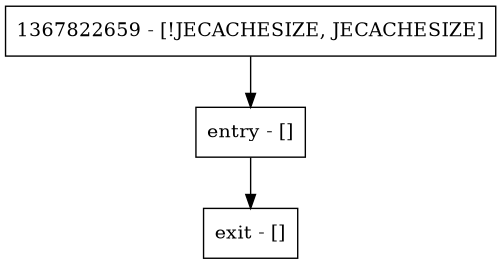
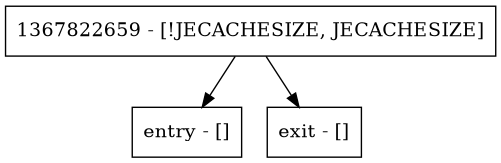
edge "entry - []" -> "exit - []": now "1367822659 - [!JECACHESIZE, JECACHESIZE]" -> "exit - []"
